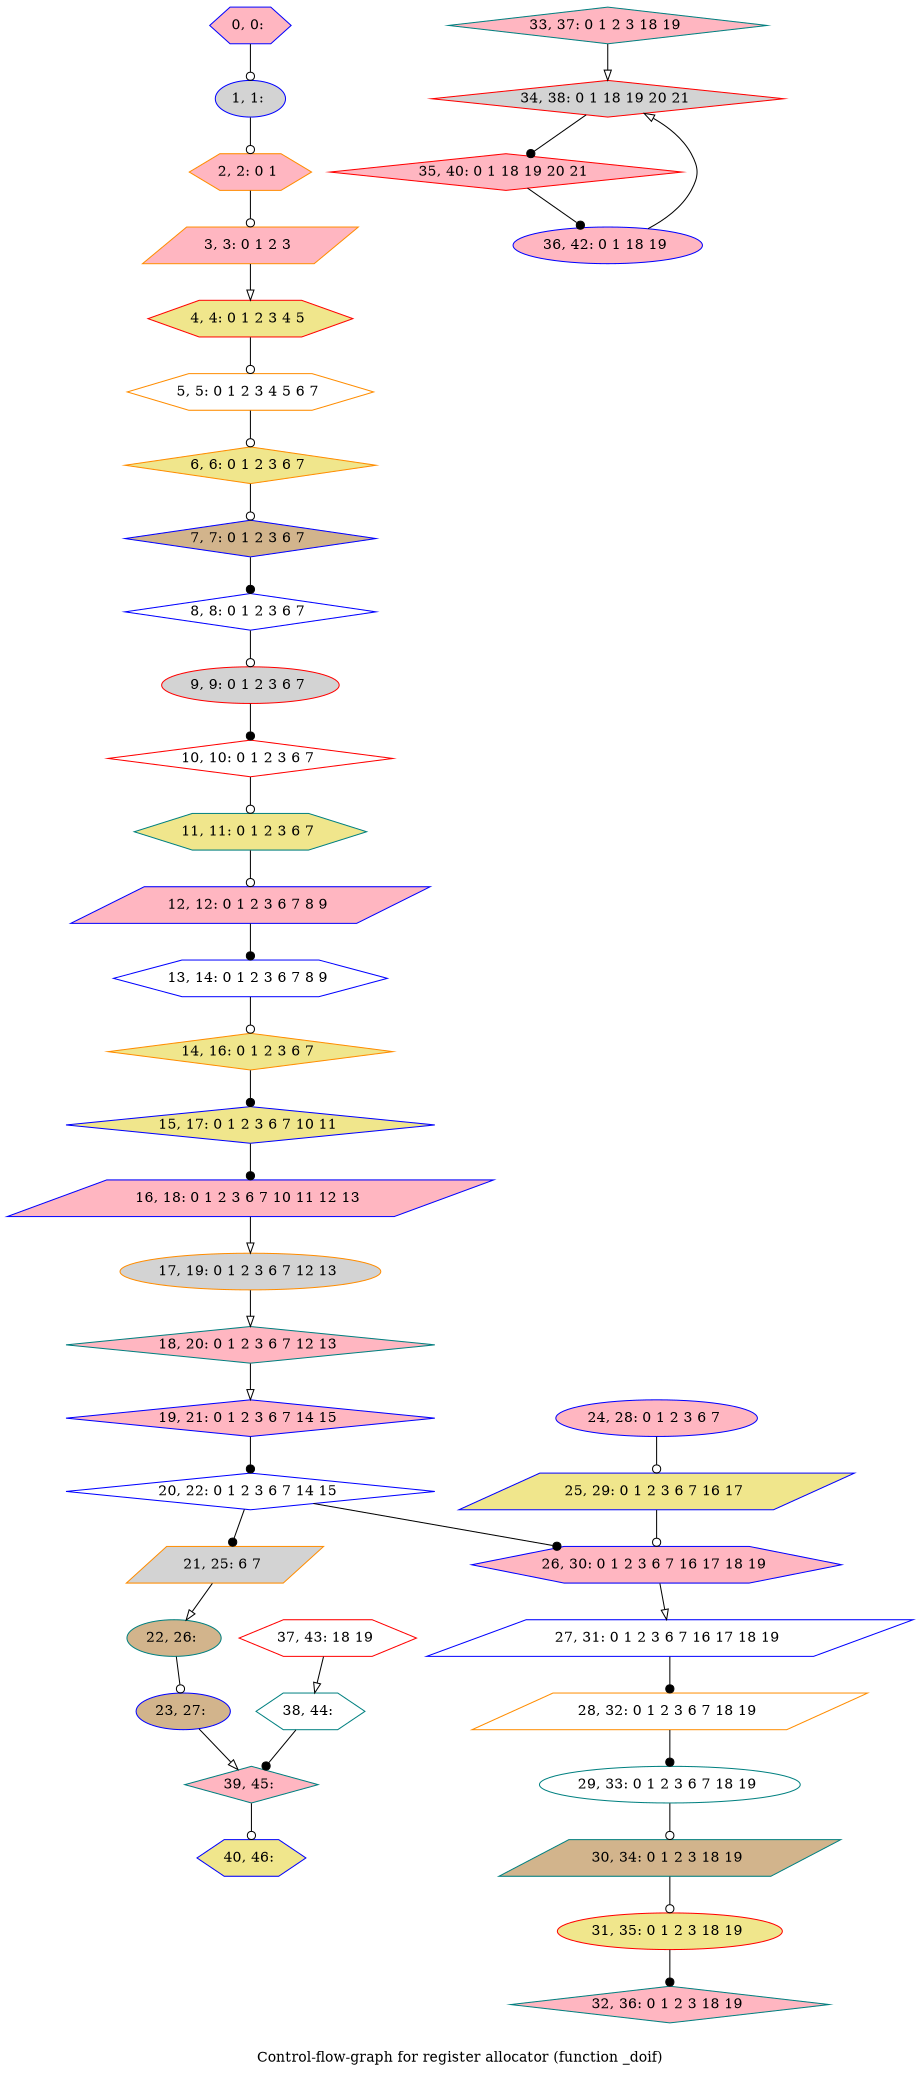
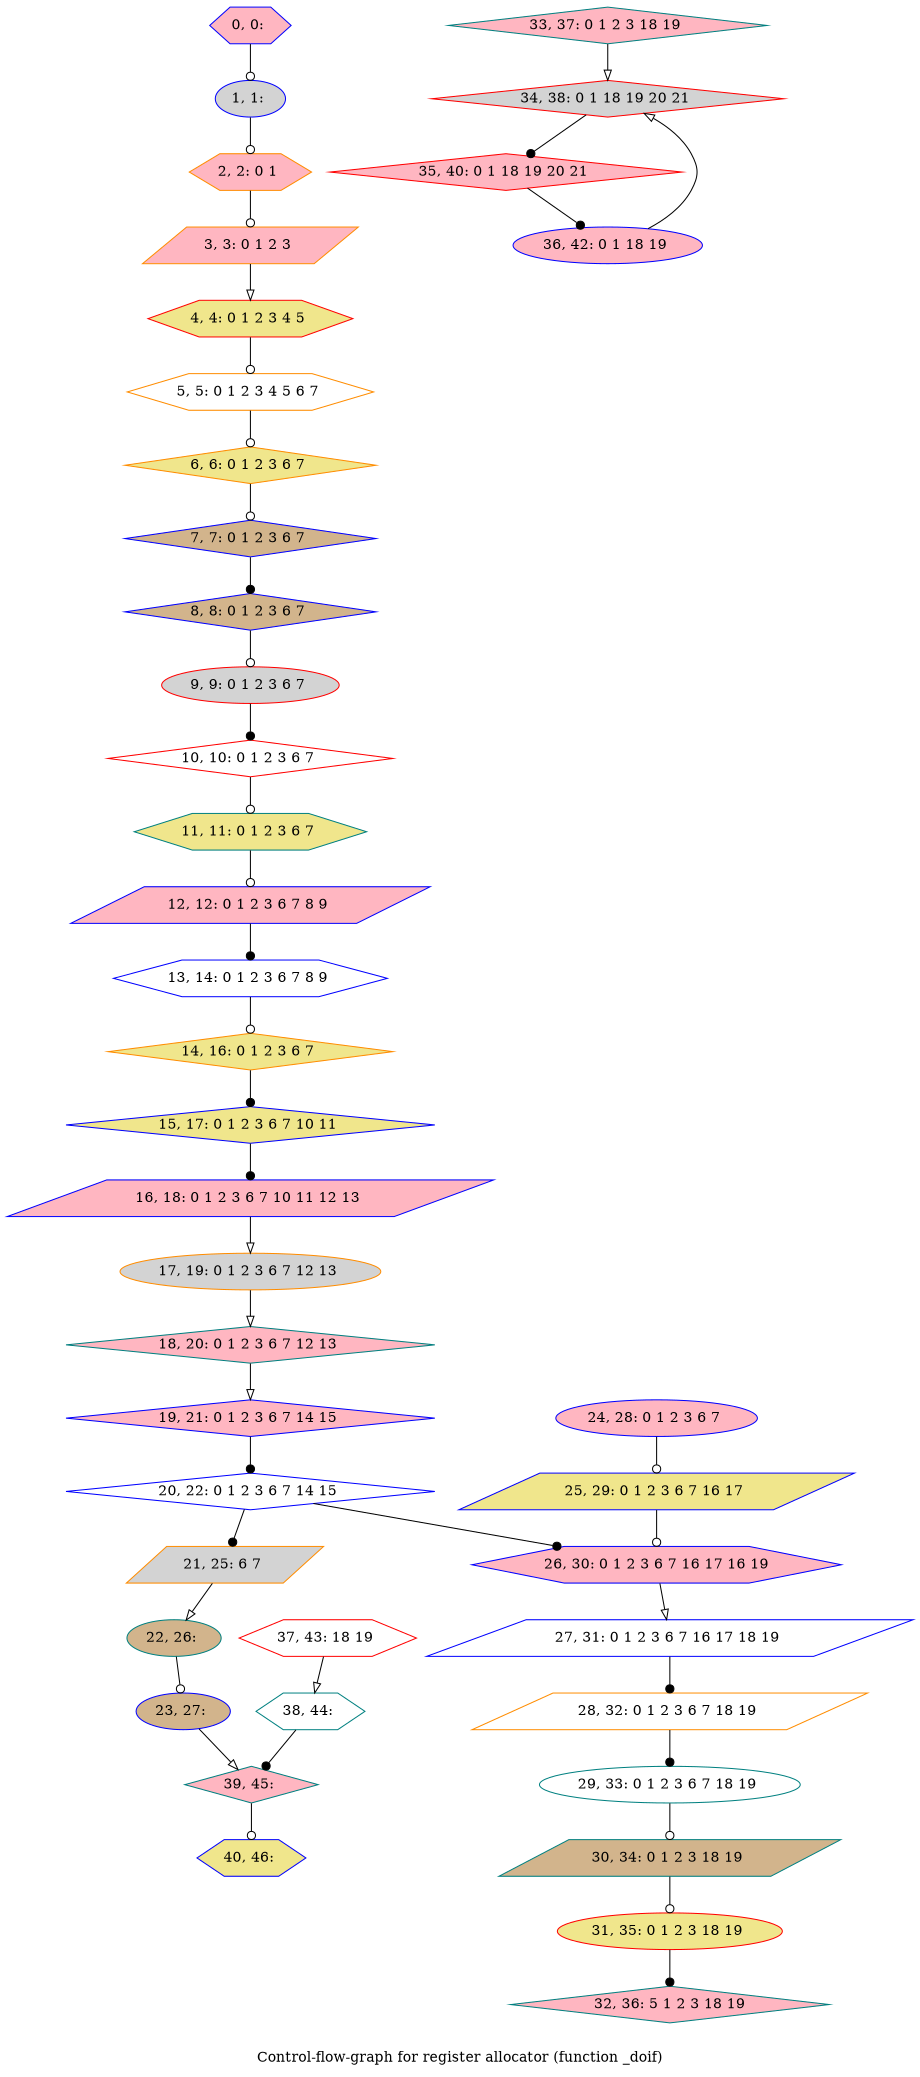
node "8, 8: 0 1 2 3 6 7": fillcolor white -> tan
node "26, 30: 0 1 2 3 6 7 16 17 18 19": label "26, 30: 0 1 2 3 6 7 16 17 18 19" -> "26, 30: 0 1 2 3 6 7 16 17 16 19"
node "32, 36: 0 1 2 3 18 19": label "32, 36: 0 1 2 3 18 19" -> "32, 36: 5 1 2 3 18 19"
